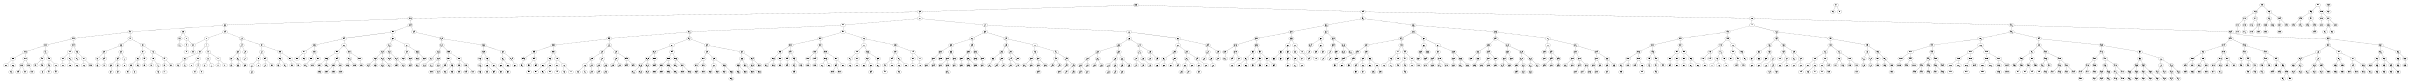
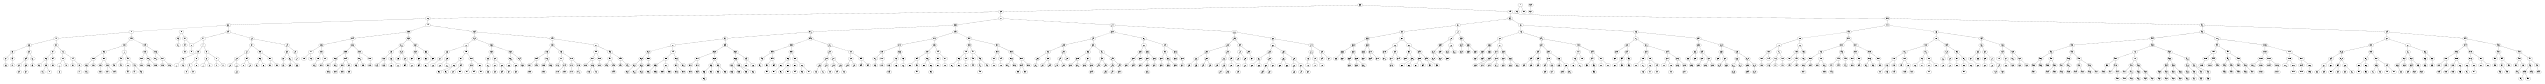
node "191": added
